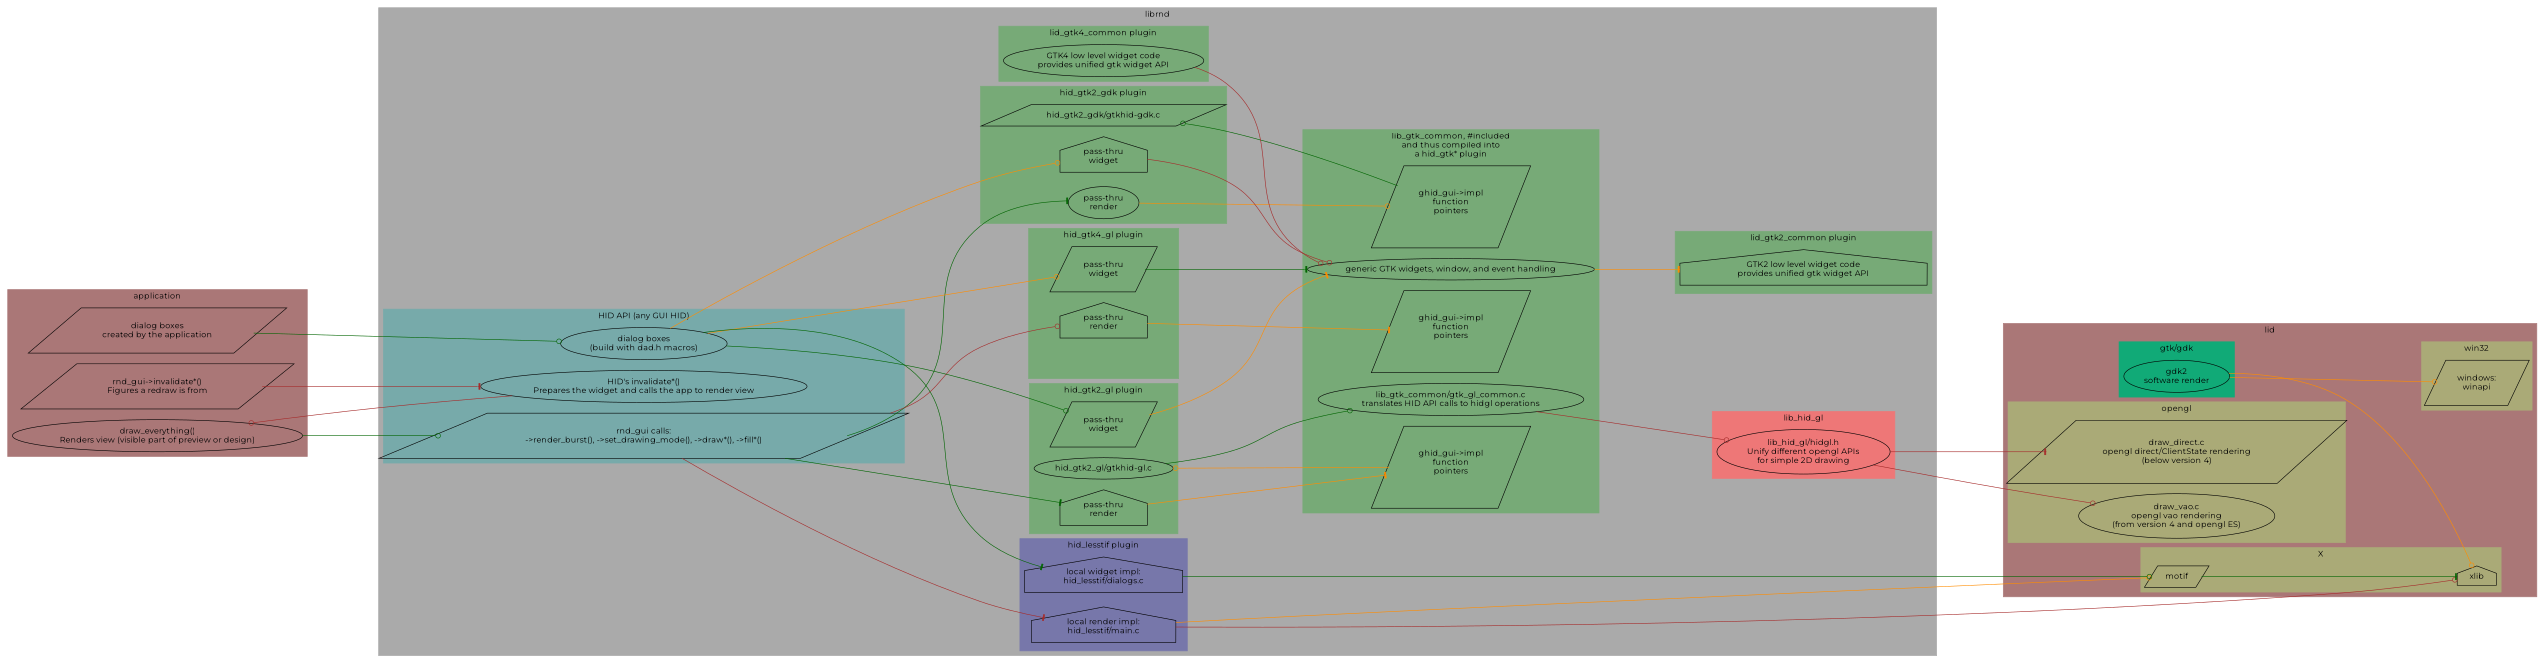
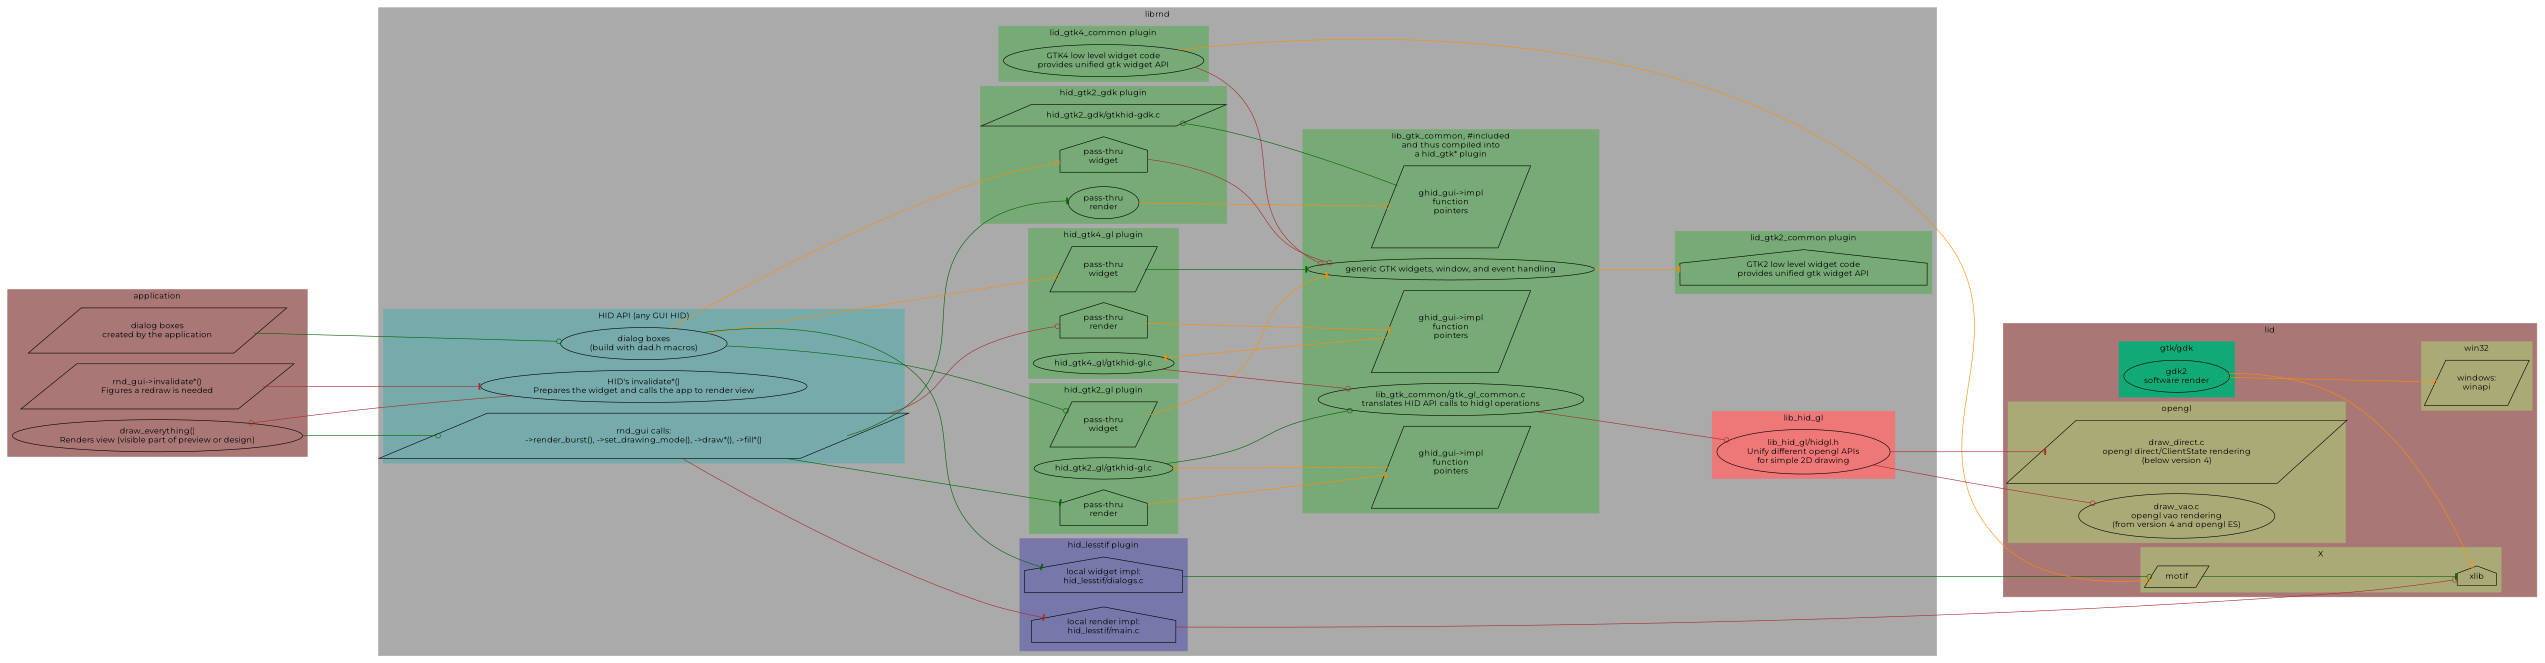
node "hid_gtk4_gl/gtkhid-gl.c": added
node "rnd_gui->invalidate*() Figures a redraw is from": label "rnd_gui->invalidate*() Figures a redraw is from" -> "rnd_gui->invalidate*() Figures a redraw is needed"
edge "local render impl: hid_lesstif/main.c" -> "motif": now "GTK4 low level widget code provides unified gtk widget API" -> "motif"
